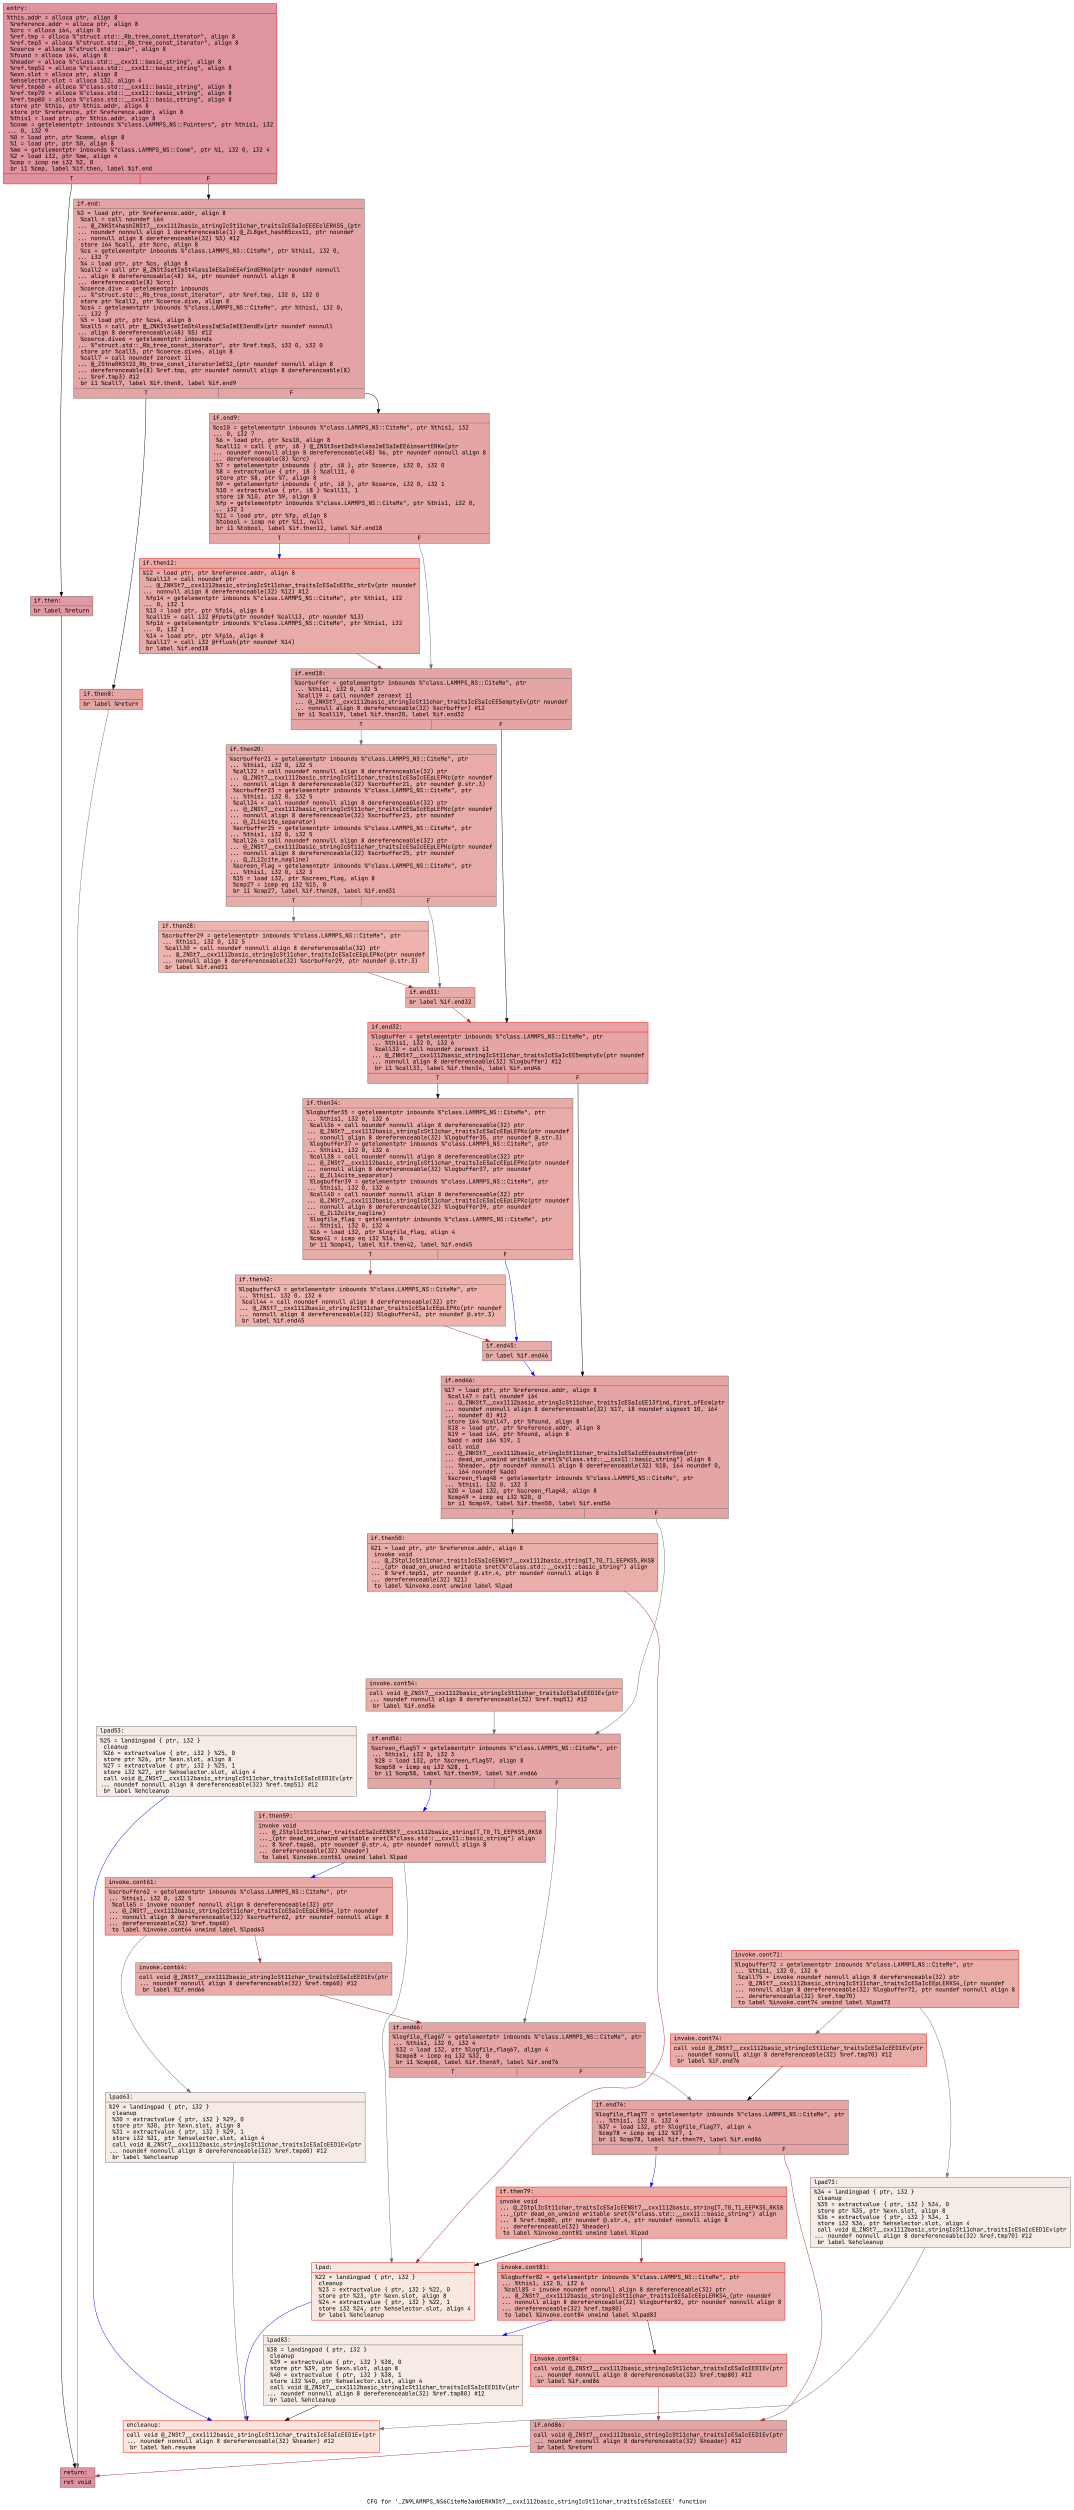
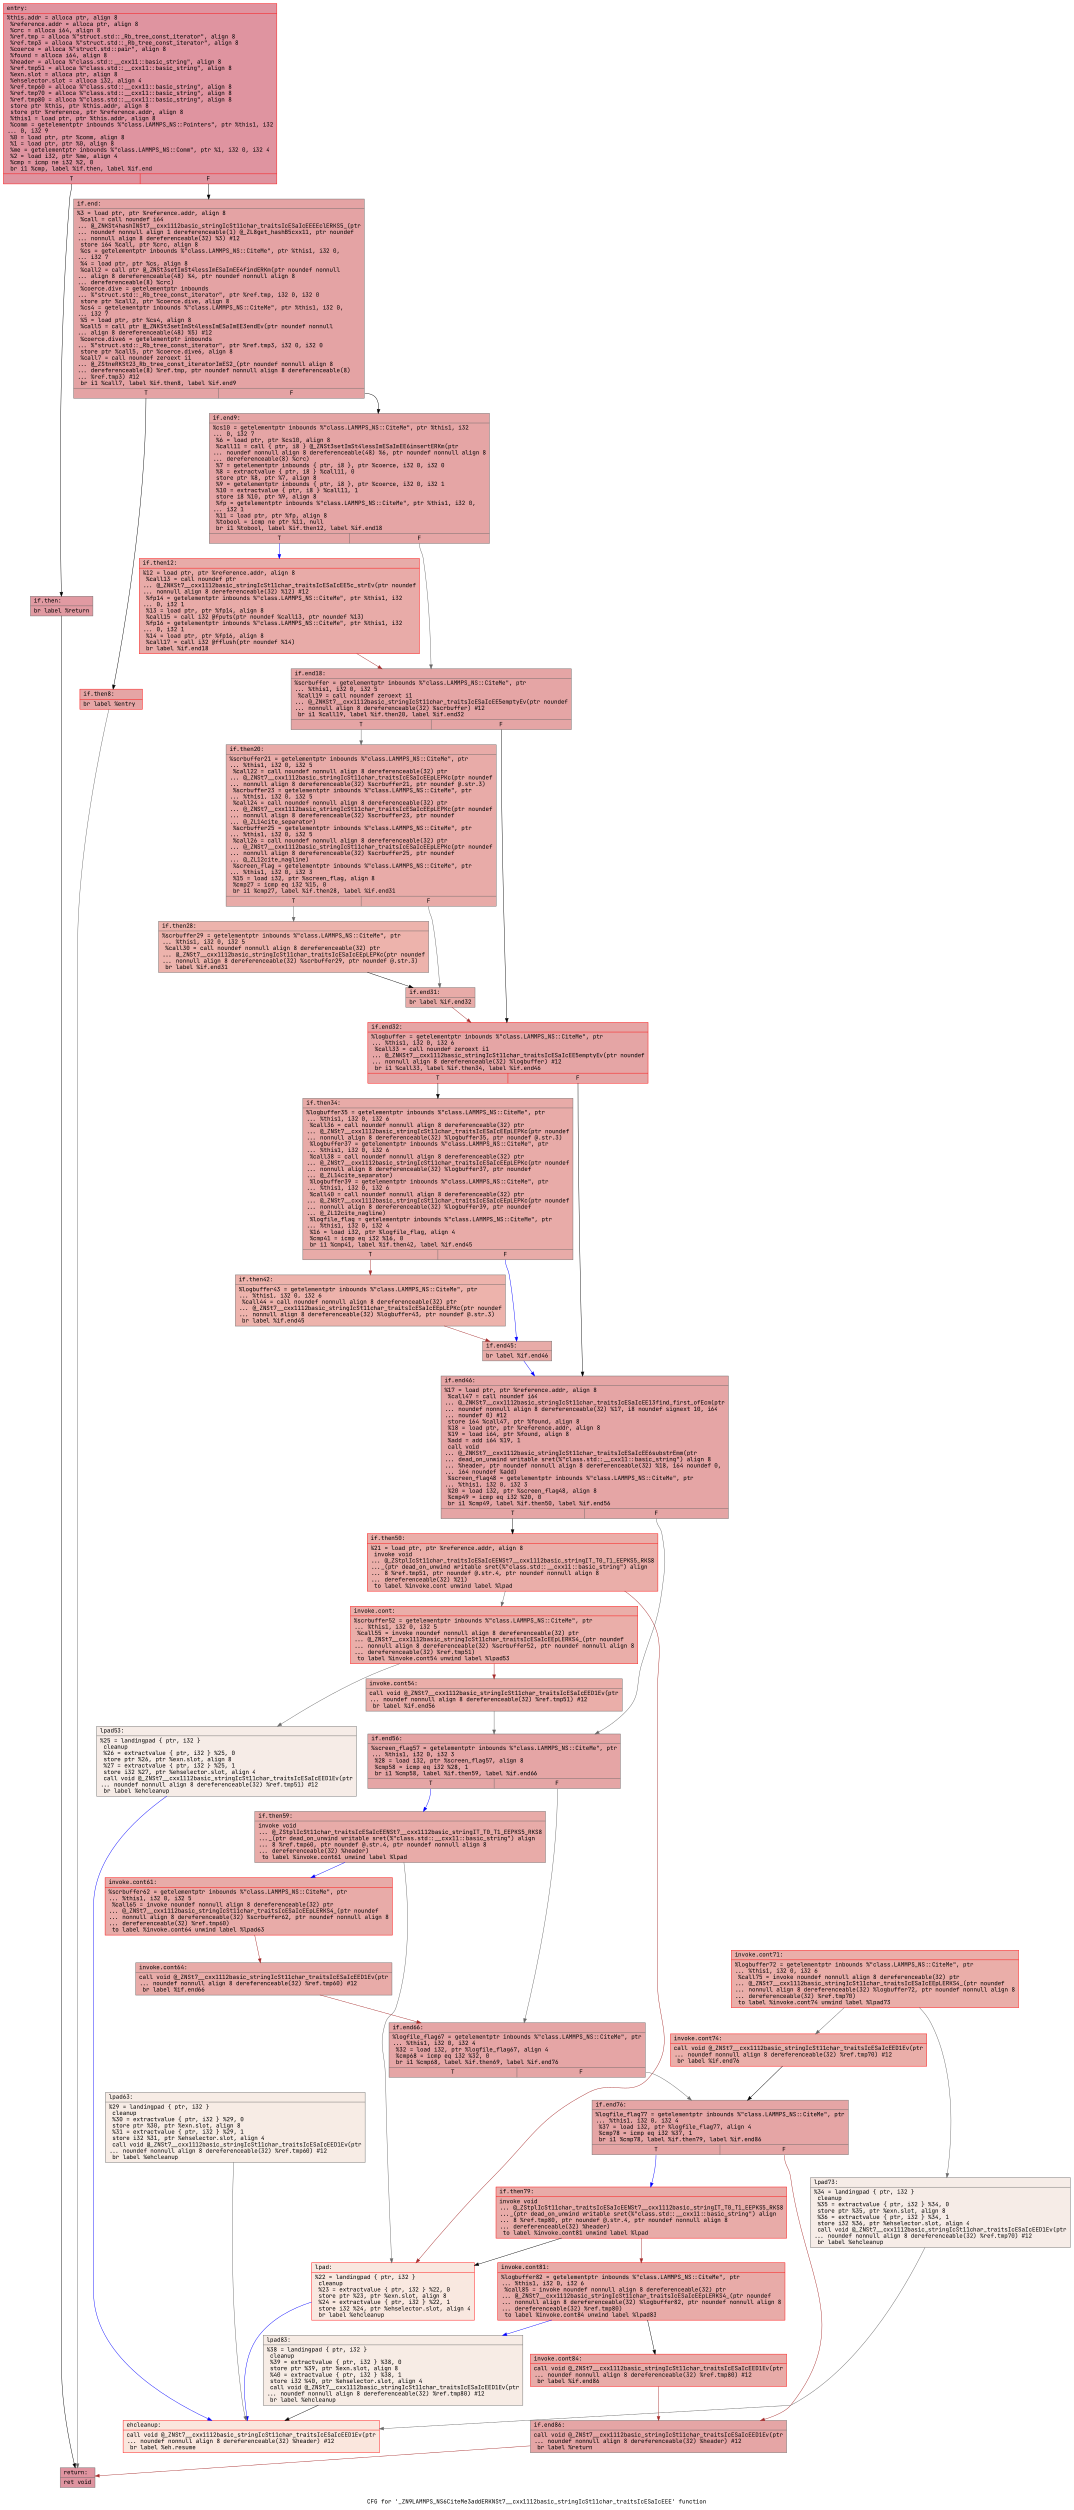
node "if.then8:": text "br label %return" -> "br label %entry"
edge "if.then28:" -> "if.end31:": color brown -> black
node "invoke.cont:": added
edge "invoke.cont61:" -> "lpad63:": removed
